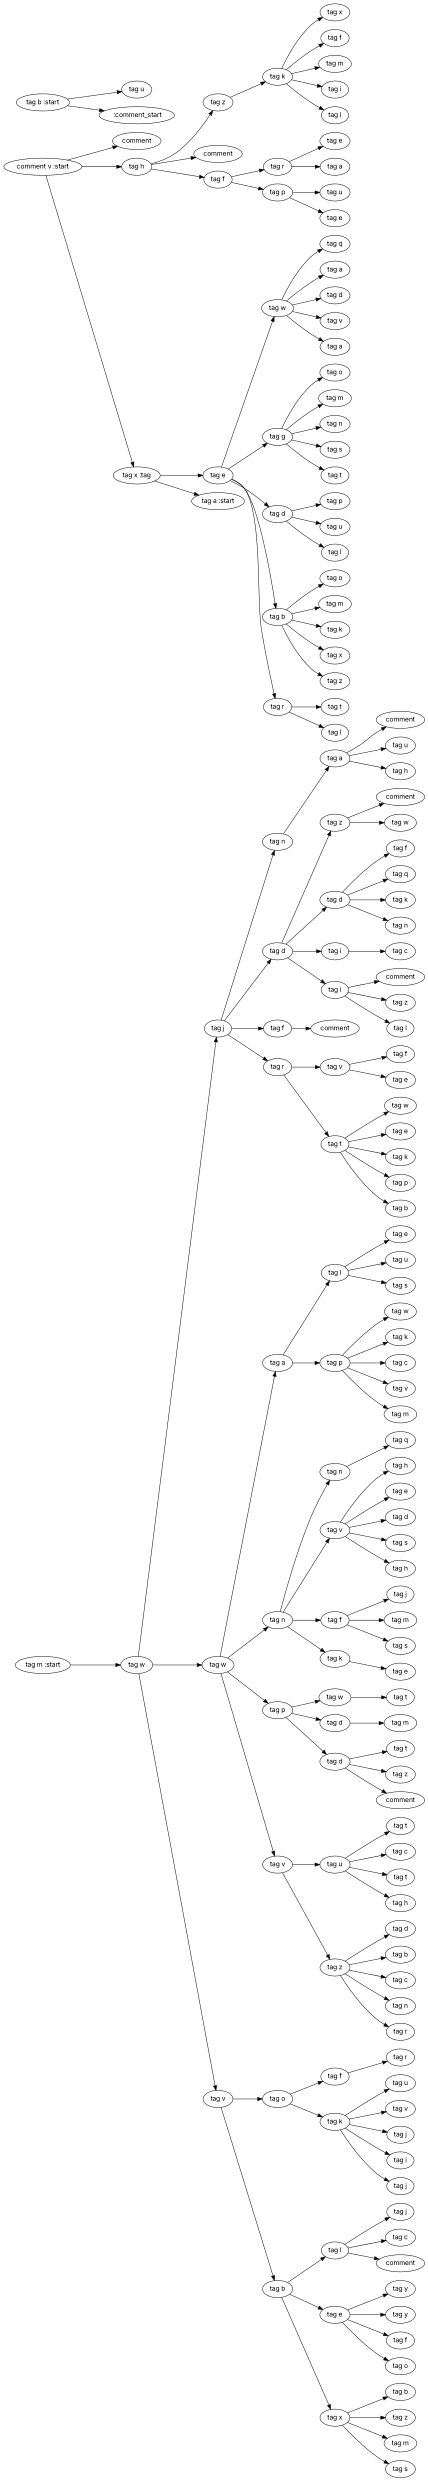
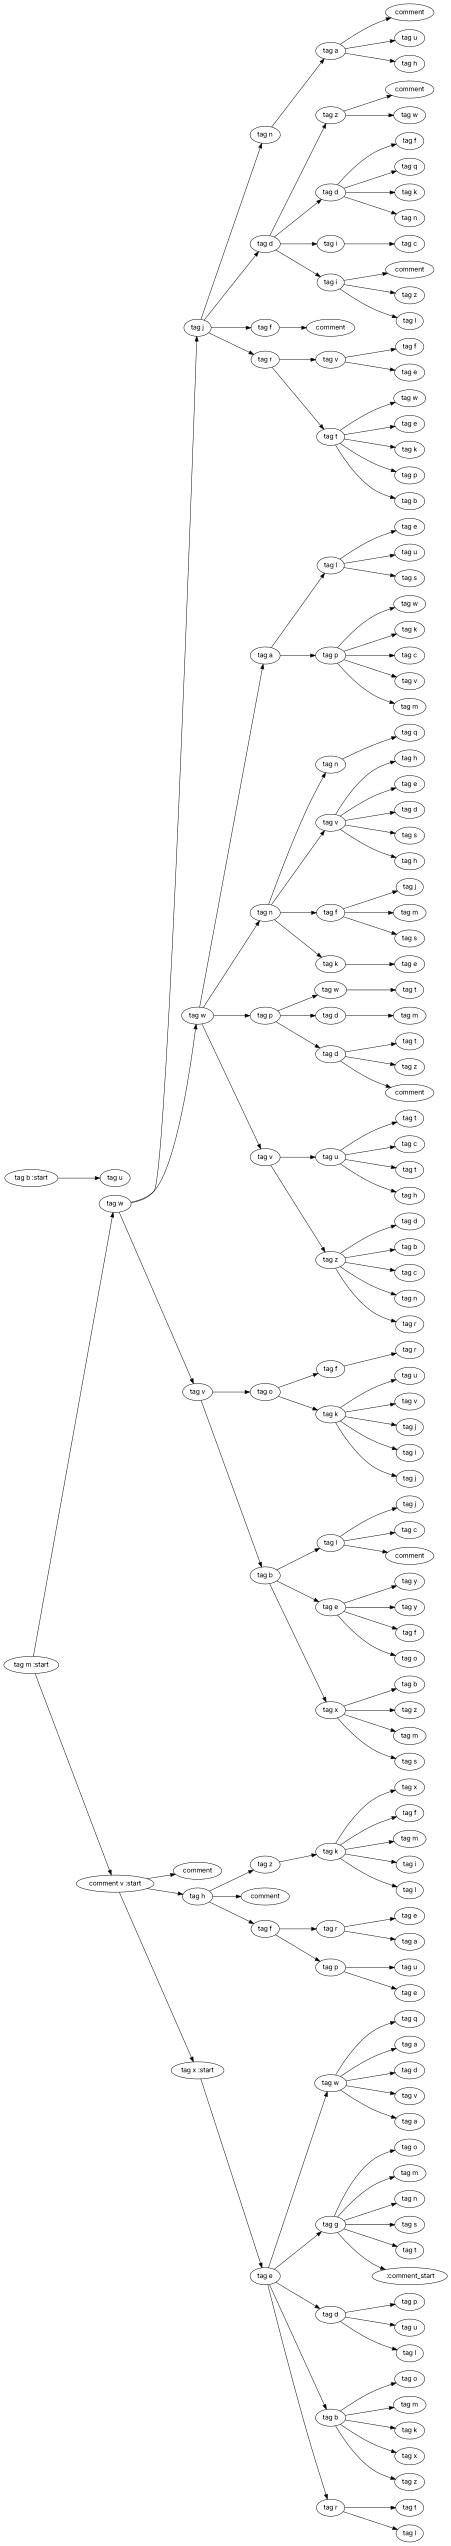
edge "tag b :start" -> ":comment_start": now "tag g" -> ":comment_start"
node "tag x :tag": label "tag x :tag" -> "tag x :start"
node "tag a :start": removed
edge "tag m :start" -> "comment v :start": added
